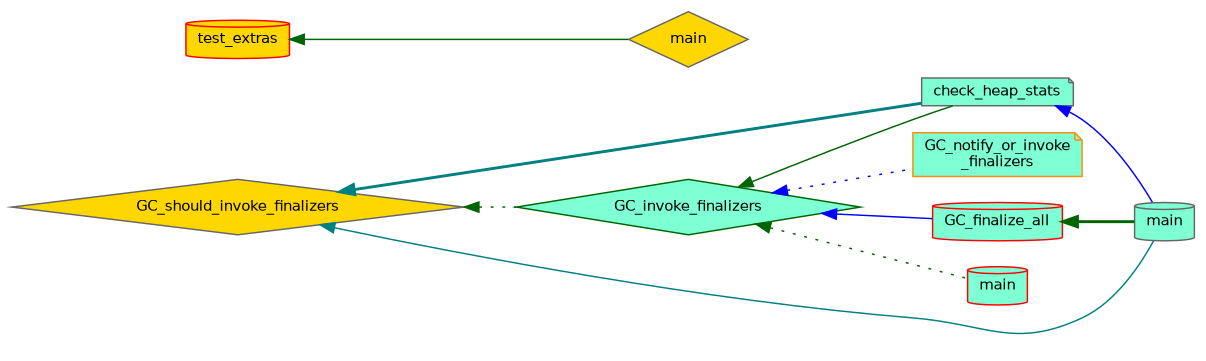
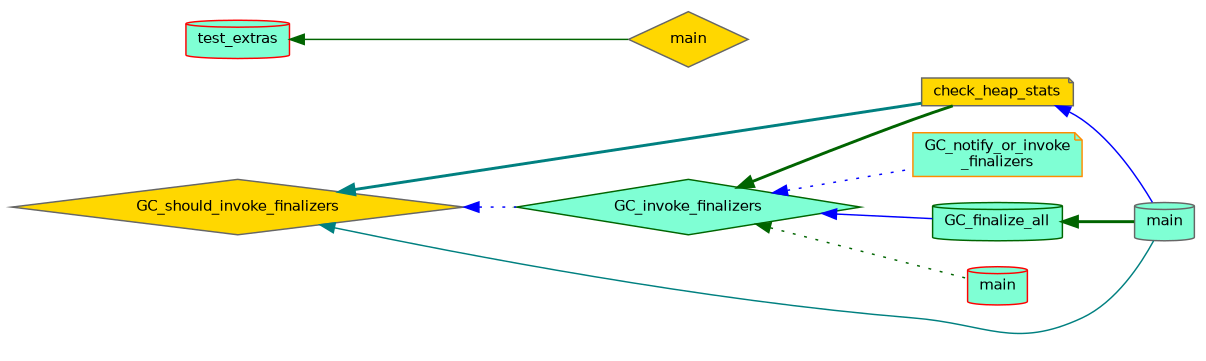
node "test_extras": fillcolor gold -> aquamarine
node "check_heap_stats": fillcolor aquamarine -> gold
edge "check_heap_stats" -> "GC_invoke_finalizers": style solid -> bold
edge "GC_invoke_finalizers" -> "GC_should_invoke_finalizers": color darkgreen -> blue
node "GC_finalize_all": color red -> darkgreen
